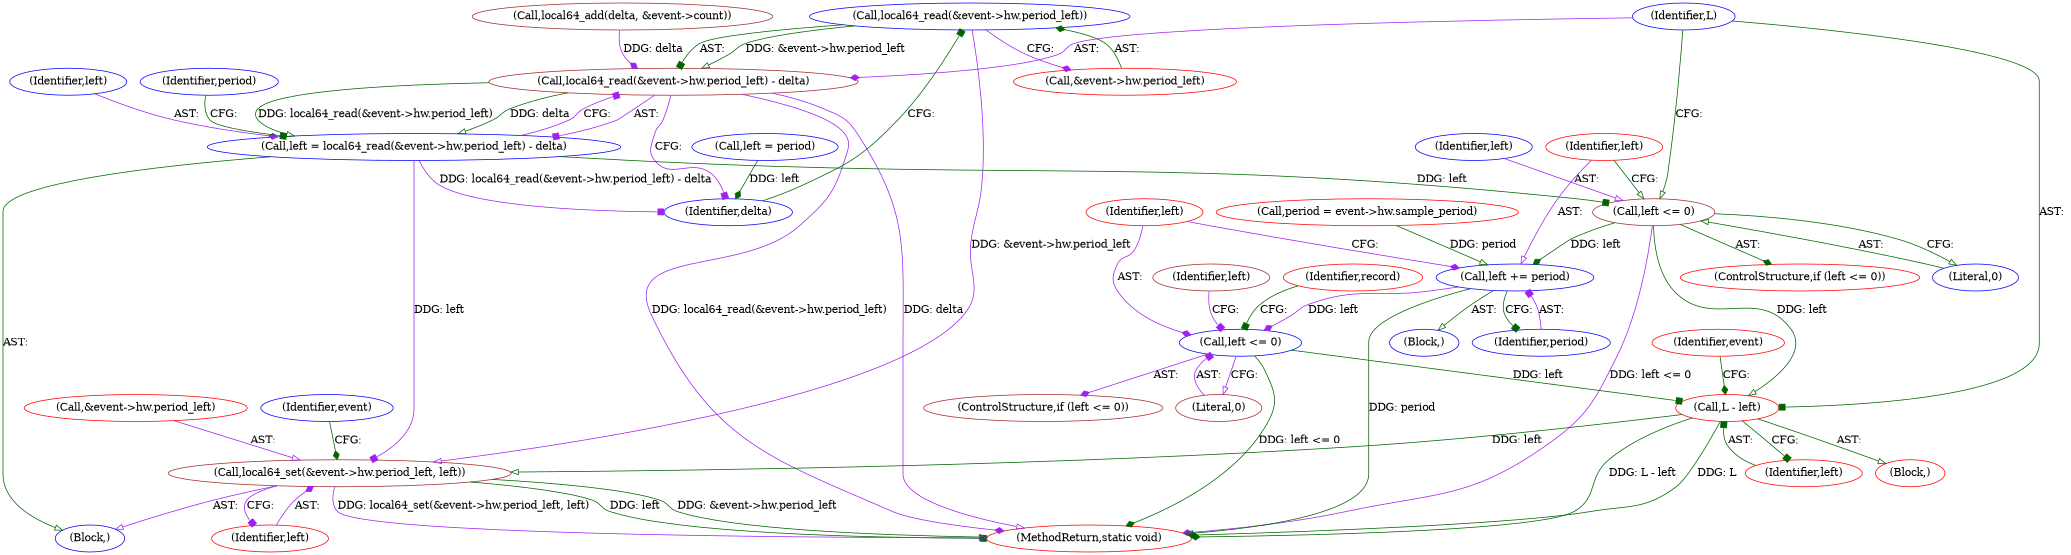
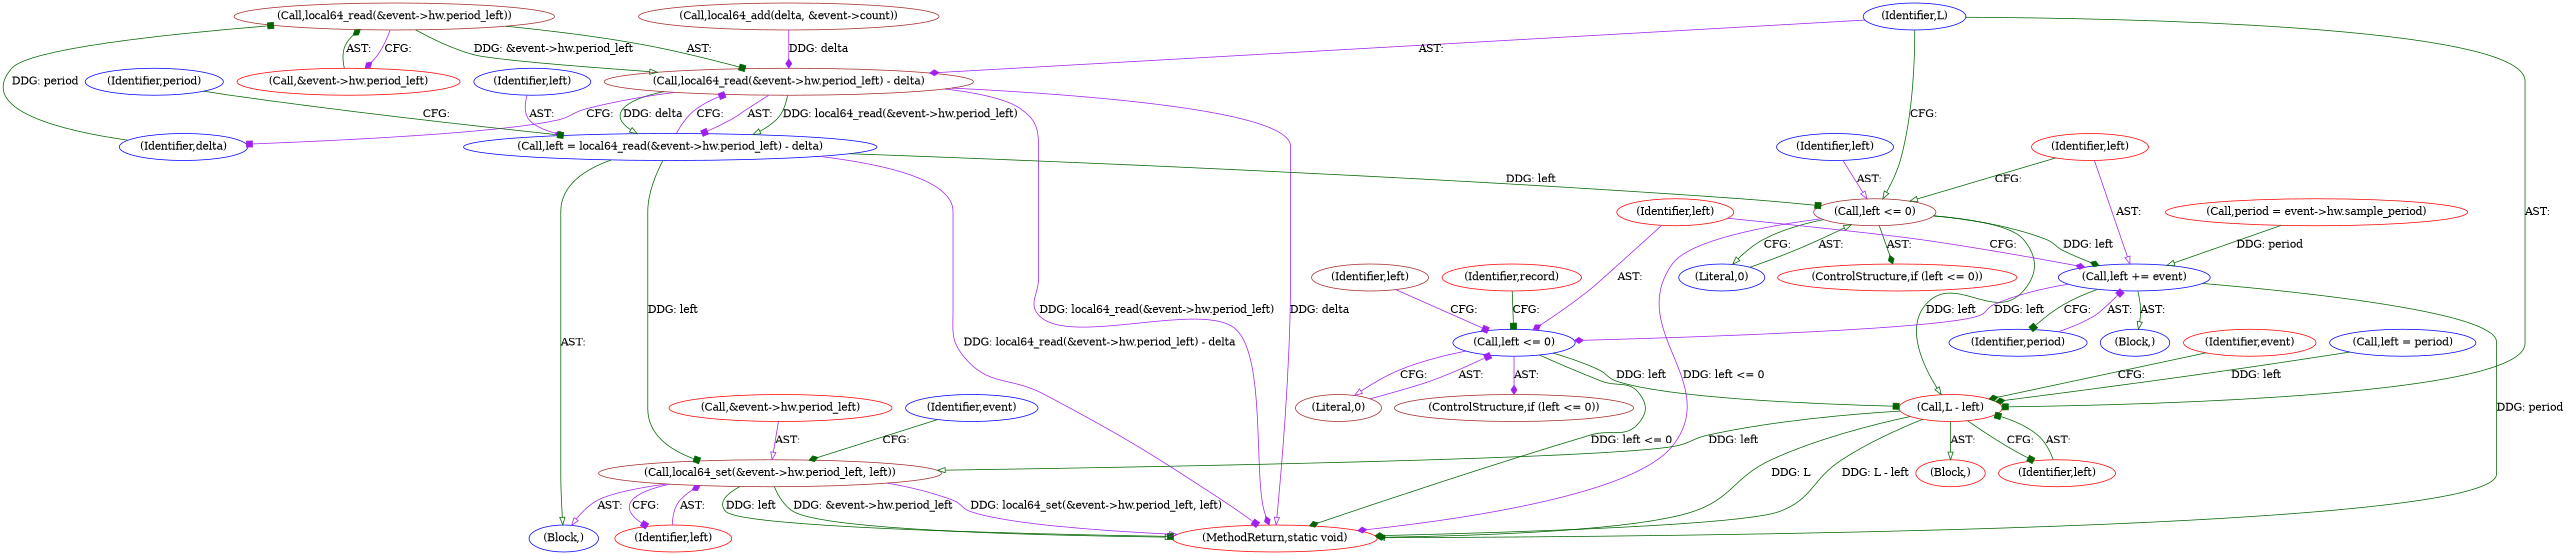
node "(Call,local64_read(&event->hw.period_left))": color blue -> brown
edge "(Identifier,delta)" -> "(Call,local64_read(&event->hw.period_left))": label "CFG: " -> "DDG: period"
edge "(Call,left = period)" -> "(Identifier,delta)": now "(Call,left = period)" -> "(Call,L - left)"
edge "(Call,left = local64_read(&event->hw.period_left) - delta)" -> "(Identifier,delta)": now "(Call,left = local64_read(&event->hw.period_left) - delta)" -> "(MethodReturn,static void)"
node "(Call,left += period)": label "(Call,left += period)" -> "(Call,left += event)"
edge "(Call,left = local64_read(&event->hw.period_left) - delta)" -> "(Call,local64_set(&event->hw.period_left, left))": color purple -> darkgreen
edge "(Call,local64_read(&event->hw.period_left))" -> "(Call,local64_set(&event->hw.period_left, left))": removed, label "DDG: &event->hw.period_left"
